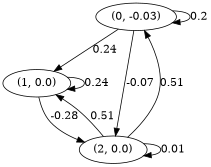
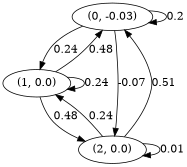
edge "(1, 0.0)" -> "(0, -0.03)": added, label "0.48"
edge "(1, 0.0)" -> "(2, 0.0)": label "-0.28" -> "0.48"
edge "(2, 0.0)" -> "(1, 0.0)": label "0.51" -> "0.24"
